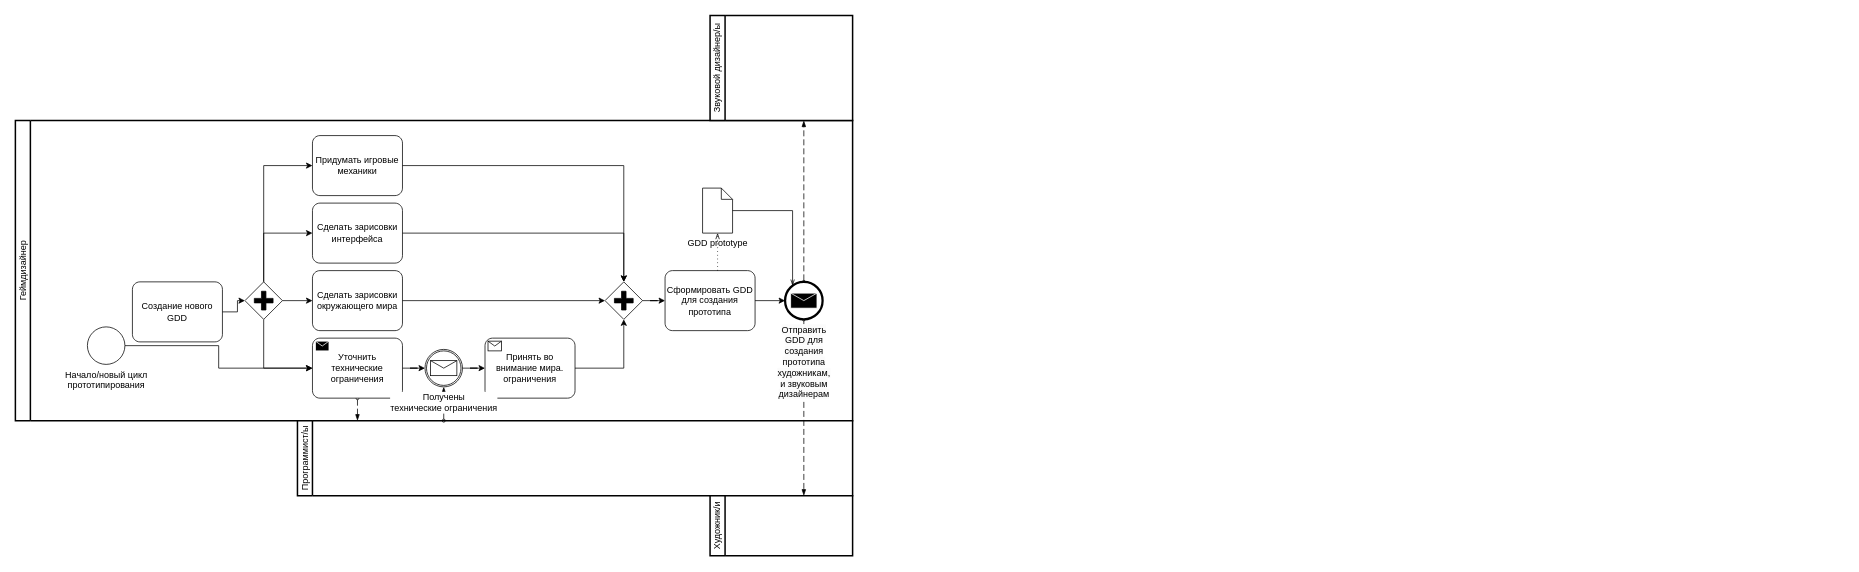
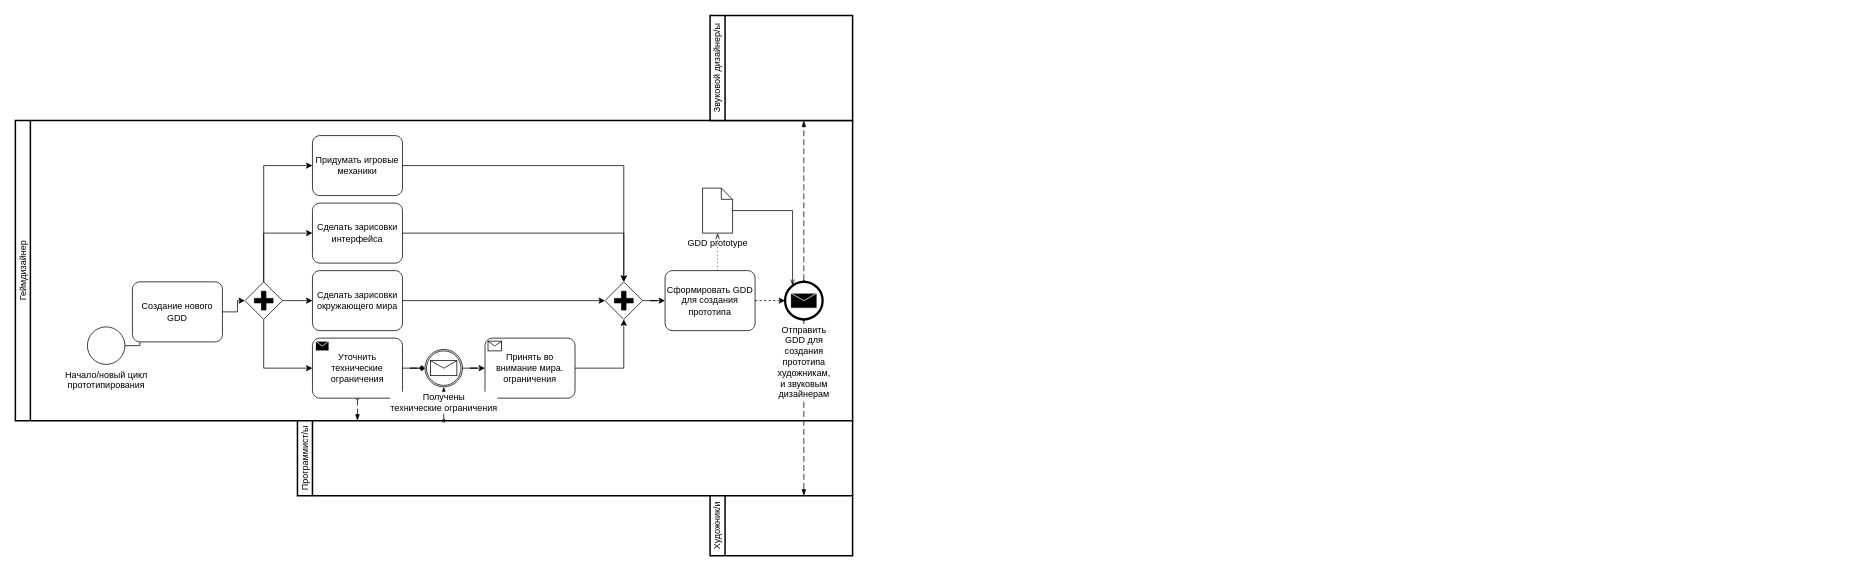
edge "Сформировать GDD для создания прототипа" -> "Отправить GDD для создания прототипа художникам, и звуковым дизайнерам": style solid -> dashed
edge "Начало/новый цикл прототипирования" -> "Уточнить технические ограничения": now "Начало/новый цикл прототипирования" -> "Создание нового GDD"
edge "Уточнить технические ограничения" -> "Получены технические ограничения": arrowhead classic -> diamond
